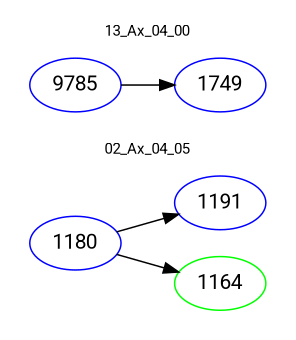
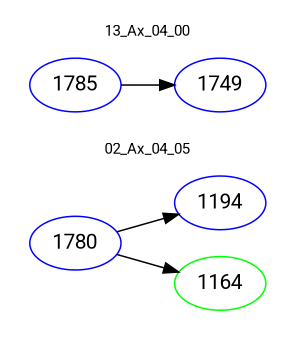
node "9785": label "9785" -> "1785"
node "1191": label "1191" -> "1194"
node "1180": label "1180" -> "1780"
